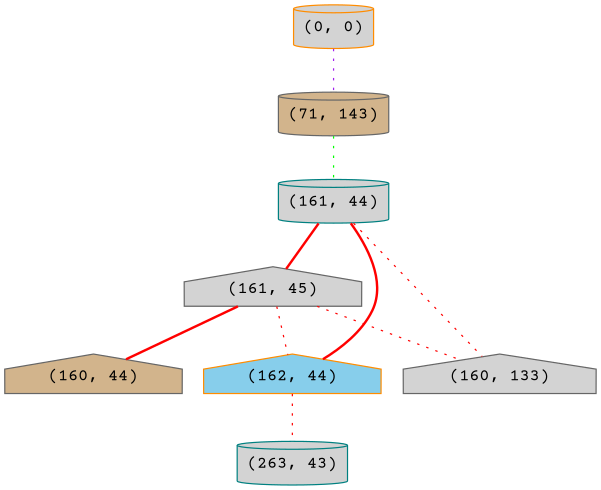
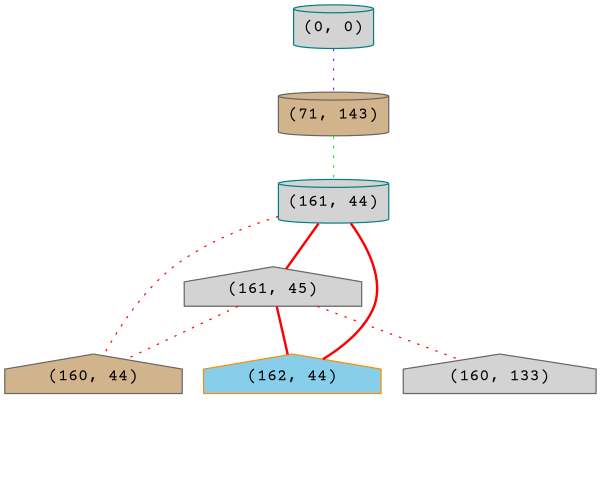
node "(0, 0)": color darkorange -> teal
edge "(161, 44)" -- "(160, 133)": now "(161, 44)" -- "(160, 44)"
edge "(161, 45)" -- "(162, 44)": style dotted -> bold
edge "(161, 45)" -- "(160, 44)": style bold -> dotted
node "(263, 43)": removed
